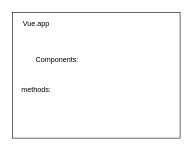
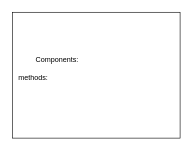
node "Vue.app": removed
node "methods:": moved (36, 90) -> (33, 78)
